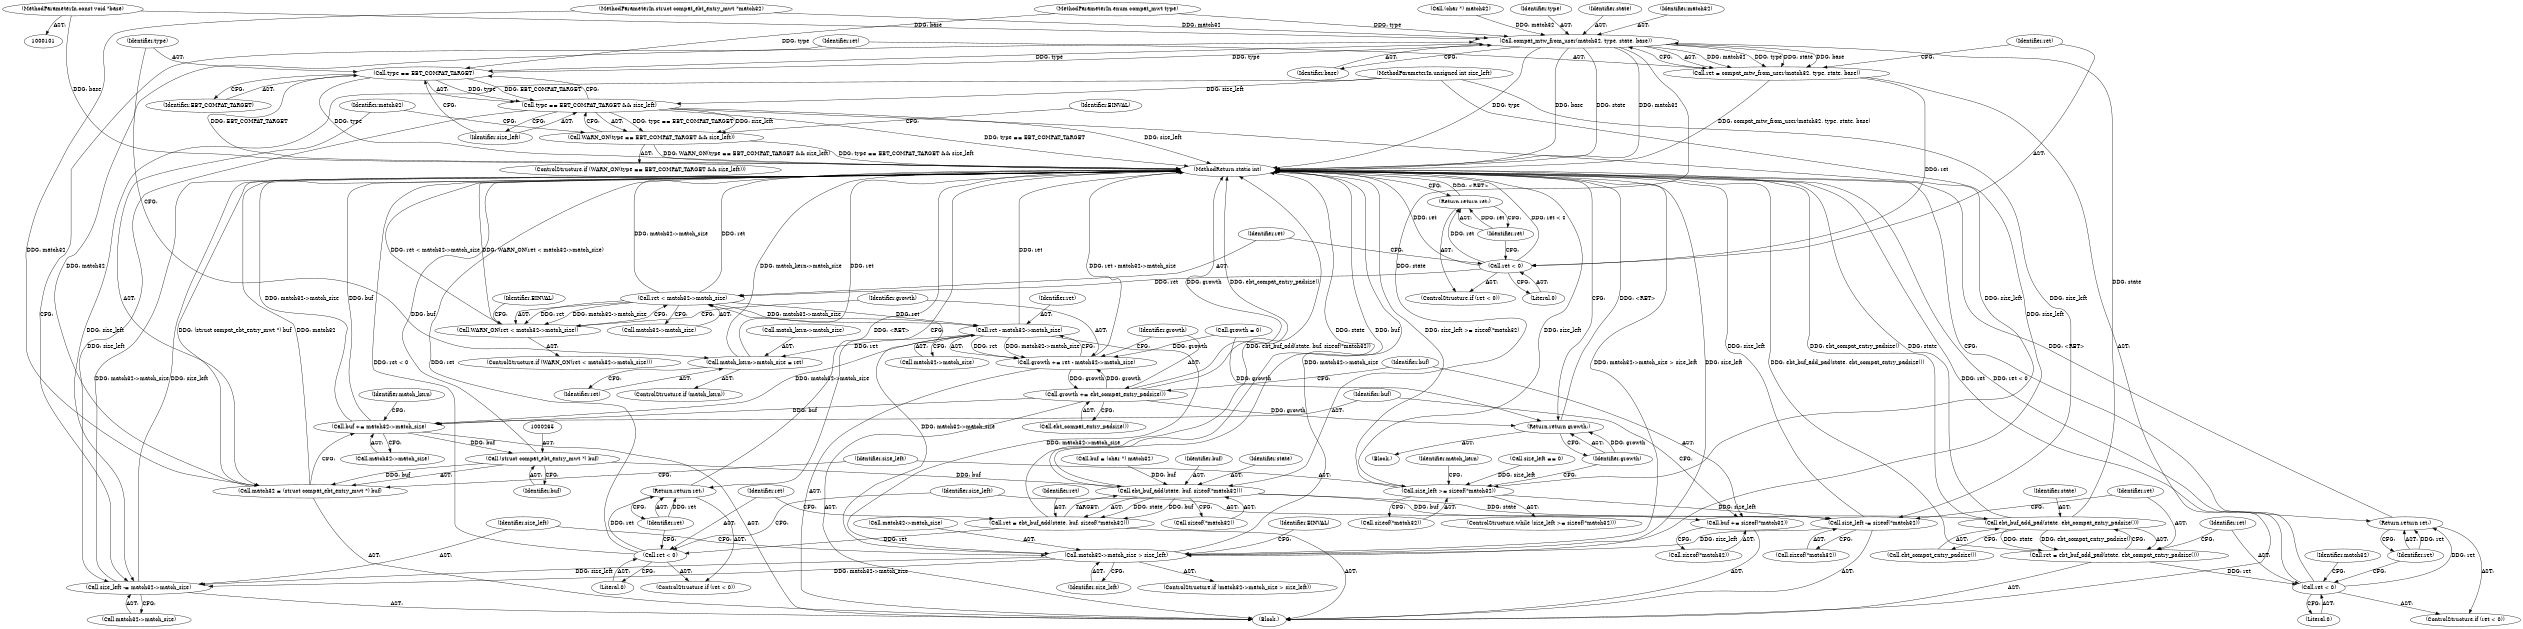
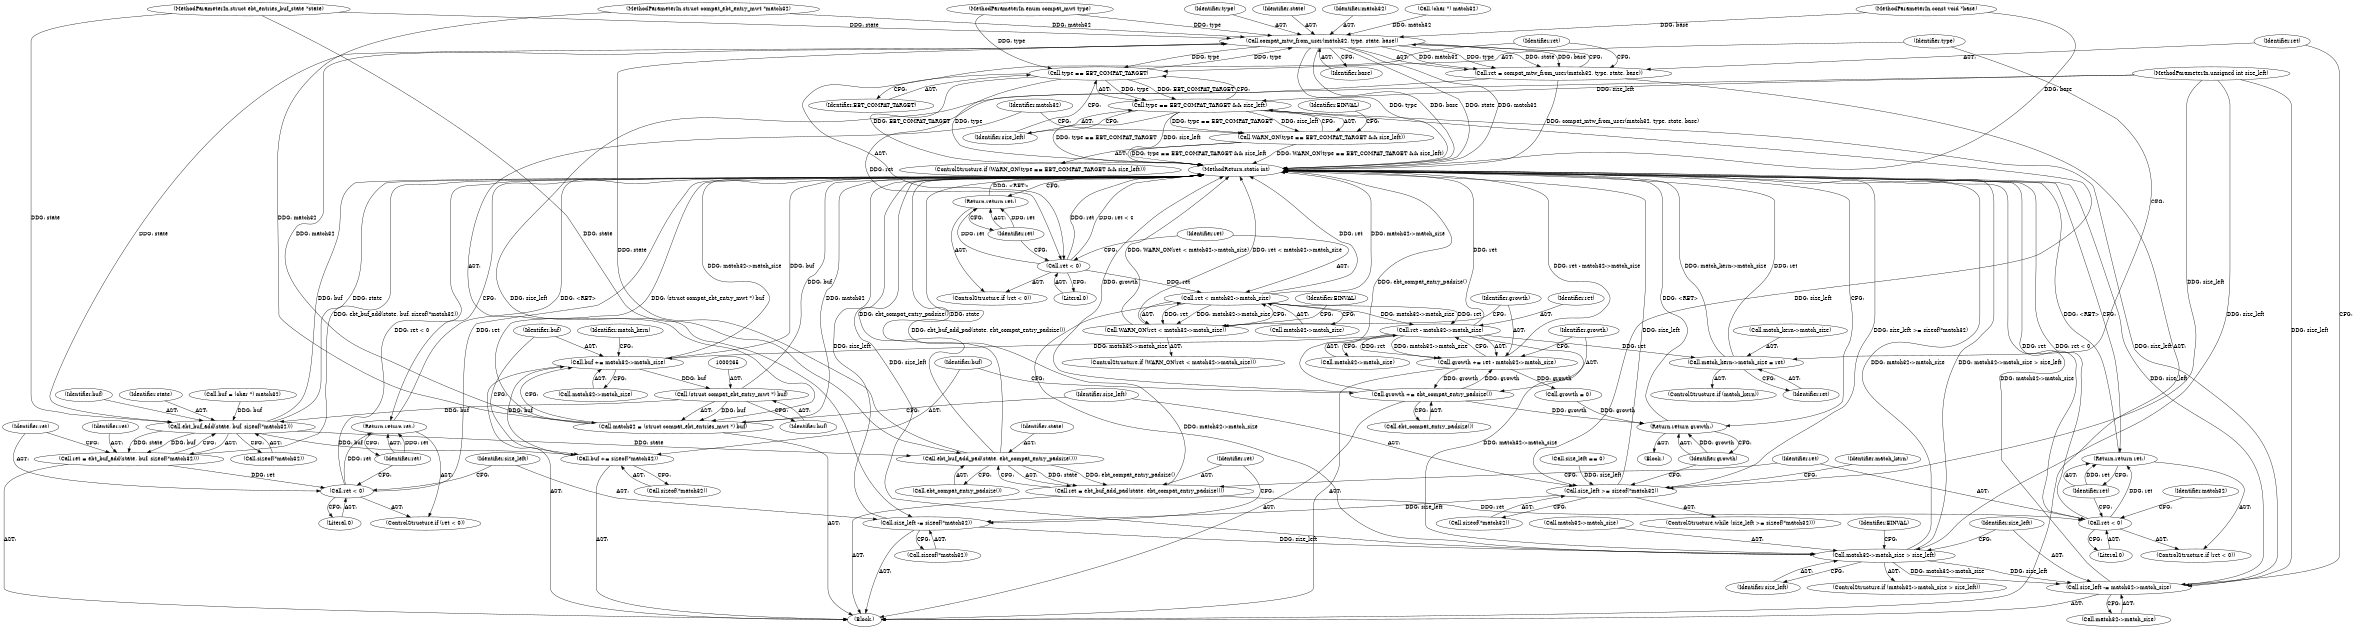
node "(MethodParameterIn,struct ebt_entries_buf_state *state)": added
node "1000101": removed
edge "(Call,growth = 0)" -> "(Call,growth += ret - match32->match_size)": reversed
edge "(Call,growth += ebt_compat_entry_padsize())" -> "(Call,buf += match32->match_size)": now "(Call,buf += sizeof(*match32))" -> "(Call,buf += match32->match_size)"
edge "(MethodParameterIn,unsigned int size_left)" -> "(Call,size_left >= sizeof(*match32))": added, label "DDG: size_left"
node "(Call,match32 = (struct compat_ebt_entry_mwt *) buf)": label "(Call,match32 = (struct compat_ebt_entry_mwt *) buf)" -> "(Call,match32 = (struct compat_ebt_entries_mwt *) buf)"
edge "(Call,ret = ebt_buf_add(state, buf, sizeof(*match32)))" -> "(Call,ebt_buf_add(state, buf, sizeof(*match32)))": label "TARGET: " -> "CFG: "
